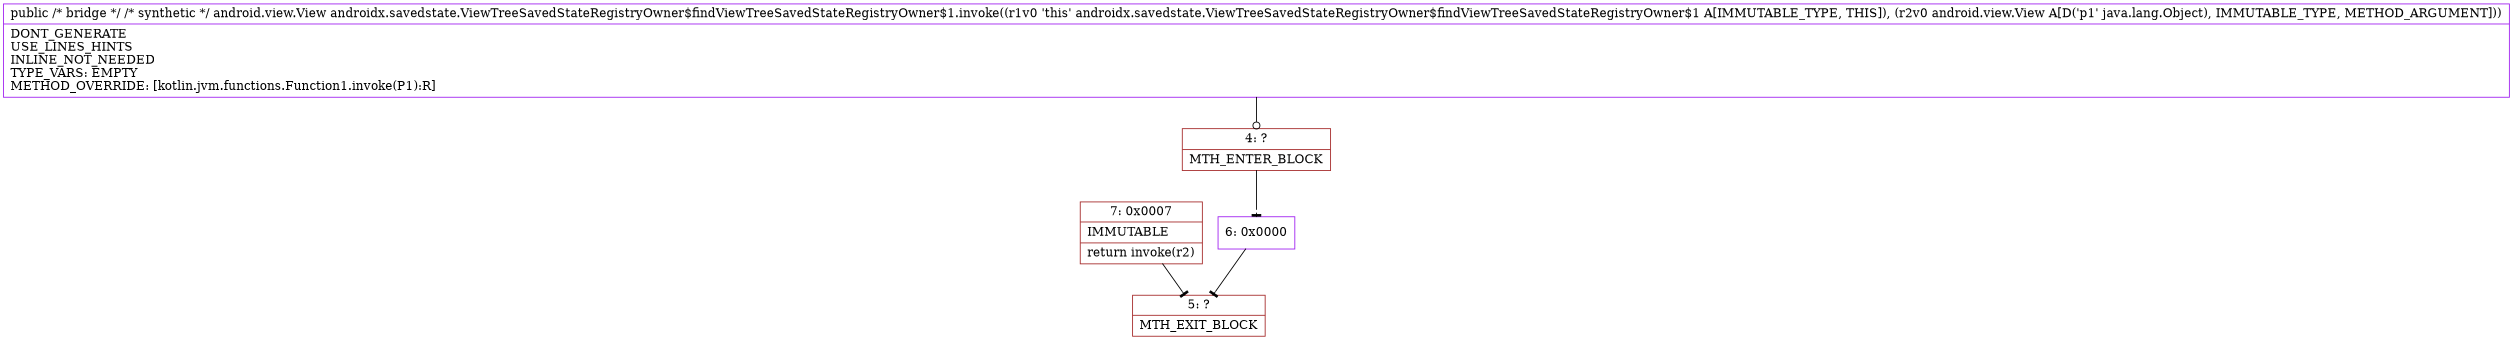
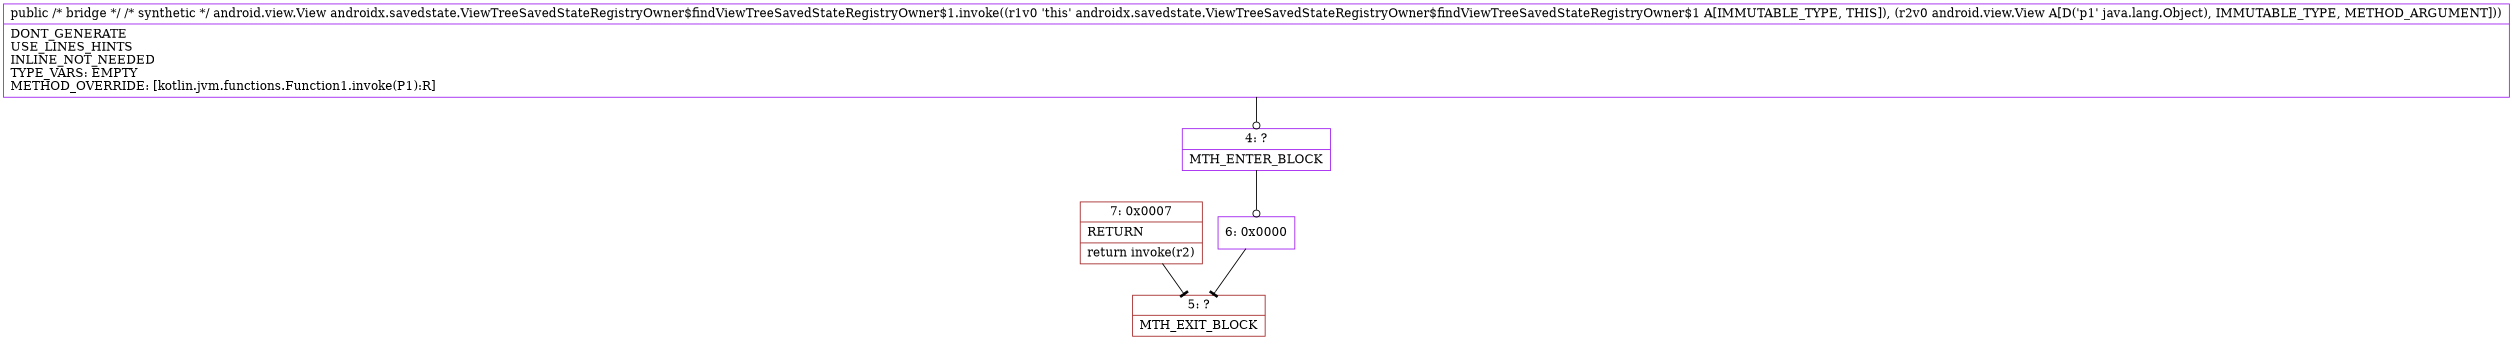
node "4: ?": color brown -> purple
edge "4: ?" -> "6: 0x0000": arrowhead tee -> odot
node "7: 0x0007": text "IMMUTABLE" -> "RETURN"
